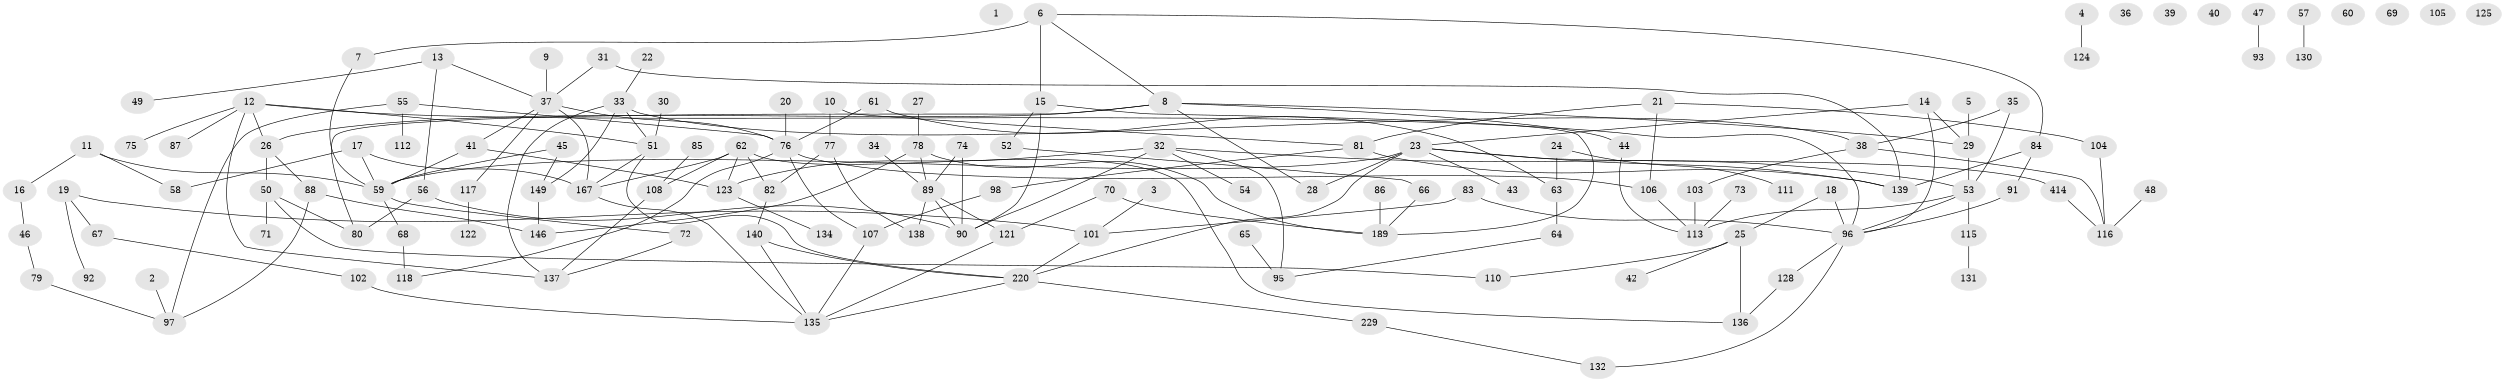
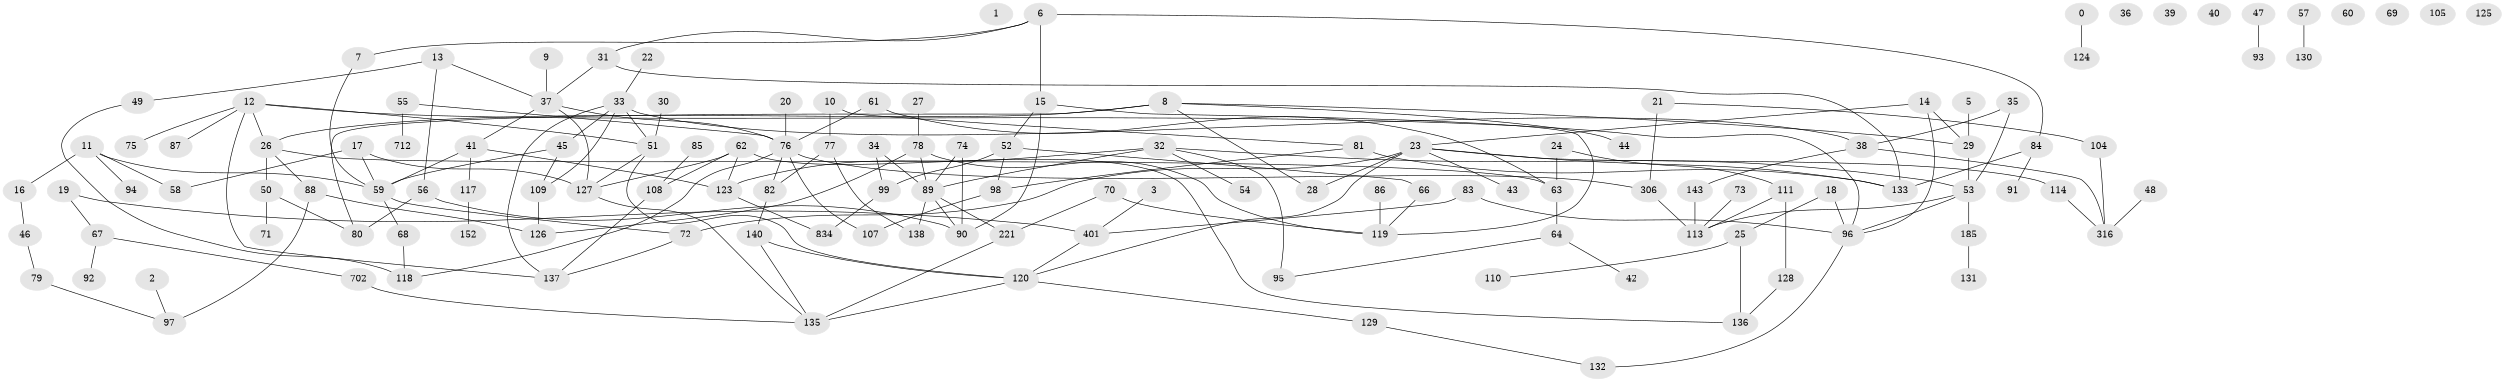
node "4": label "4" -> "0"
edge "6" -- "8": now "6" -- "31"
edge "21" -- "81": removed
edge "33" -- "45": added
node "112": label "112" -> "712"
edge "37" -- "117": now "41" -- "117"
edge "23" -- "59": now "23" -- "72"
edge "55" -- "97": removed
edge "26" -- "63": added
edge "62" -- "82": now "76" -- "82"
edge "52" -- "98": added
node "94": added
node "149": label "149" -> "109"
node "167": label "167" -> "127"
node "99": added
node "106": label "106" -> "306"
node "103": label "103" -> "143"
node "139": label "139" -> "133"
node "414": label "414" -> "114"
edge "32" -- "90": now "32" -- "89"
edge "44" -- "113": now "111" -- "113"
edge "91" -- "96": removed
edge "49" -- "118": added
node "122": label "122" -> "152"
node "146": label "146" -> "126"
node "134": label "134" -> "834"
node "121": label "121" -> "221"
node "101": label "101" -> "401"
node "65": removed
node "189": label "189" -> "119"
node "115": label "115" -> "185"
node "116": label "116" -> "316"
edge "19" -- "92": now "67" -- "92"
edge "96" -- "128": now "111" -- "128"
edge "25" -- "42": now "64" -- "42"
edge "50" -- "110": removed
node "102": label "102" -> "702"
edge "107" -- "135": removed
node "220": label "220" -> "120"
node "229": label "229" -> "129"
